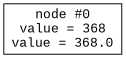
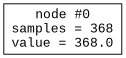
node "node #0": text "value = 368" -> "samples = 368"
